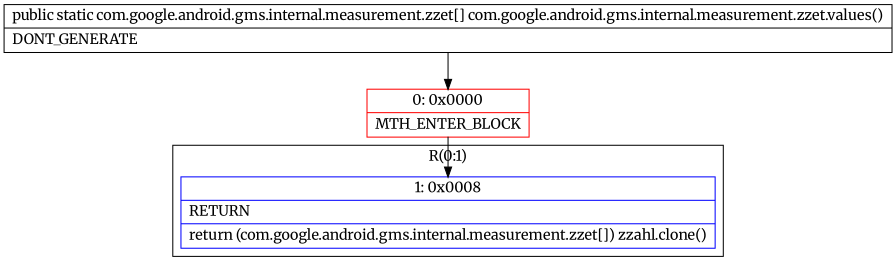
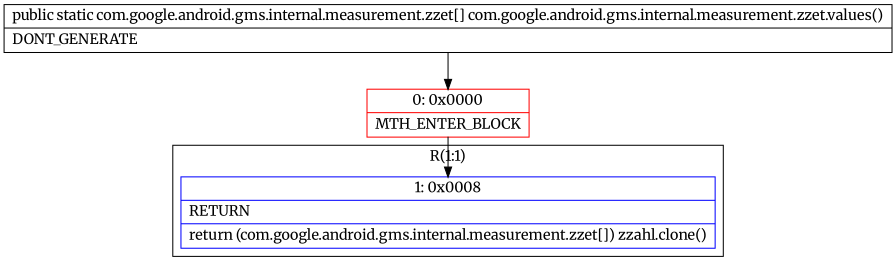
cluster "R(0:1)": label "R(0:1)" -> "R(1:1)"
